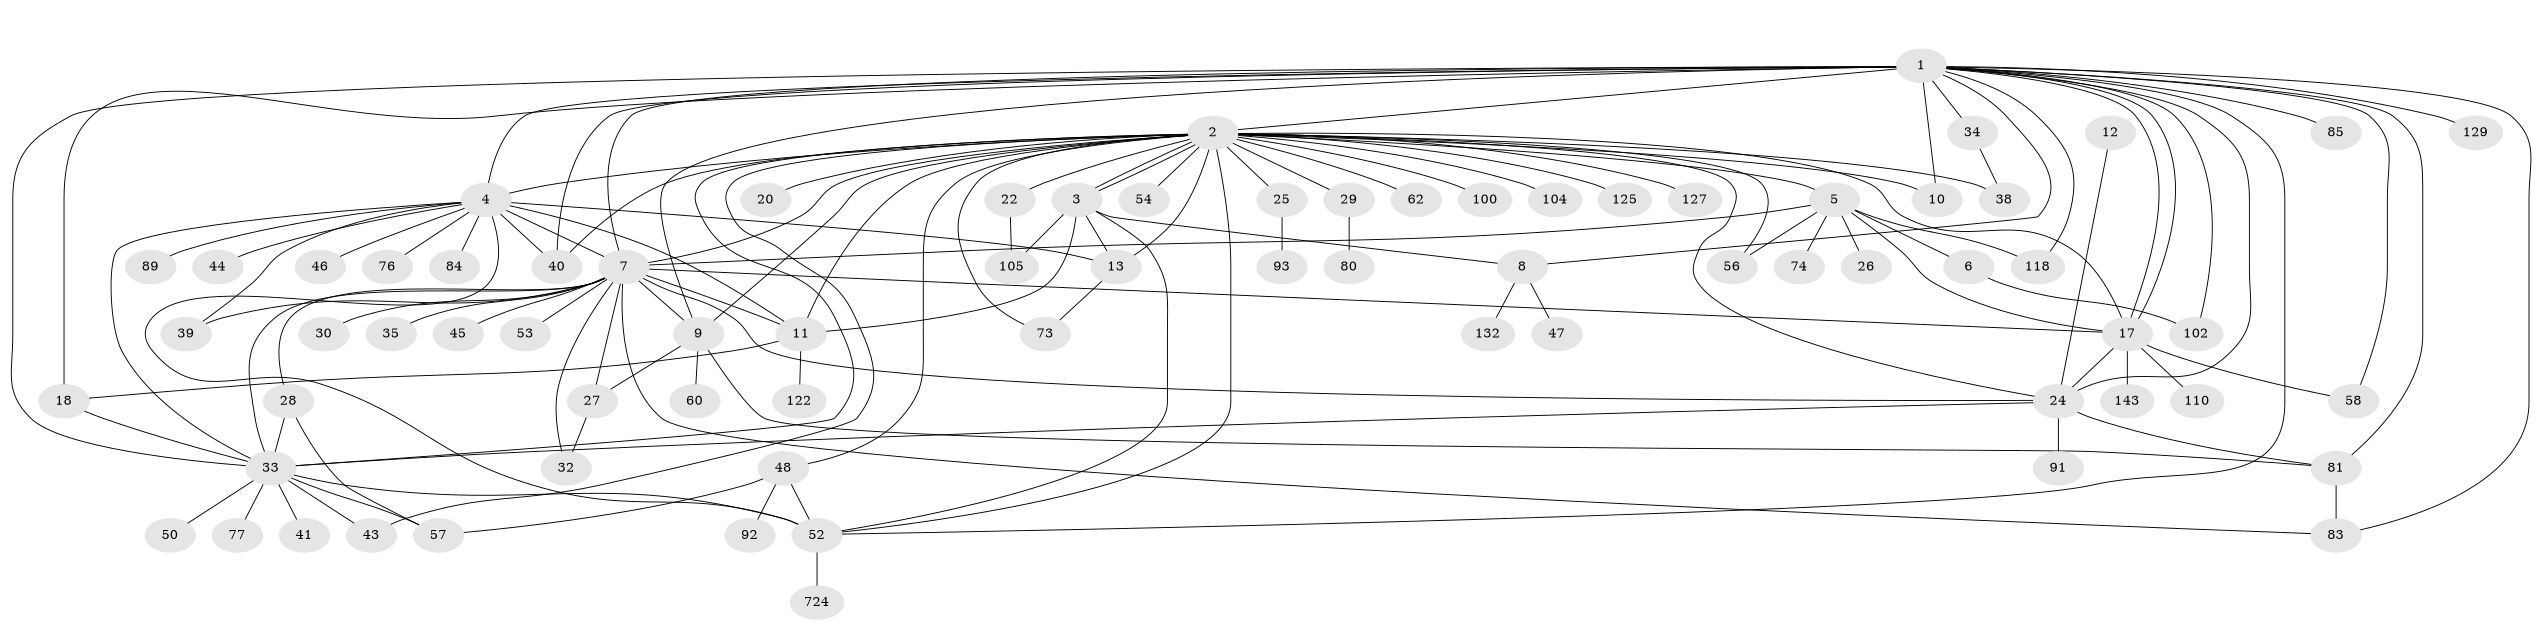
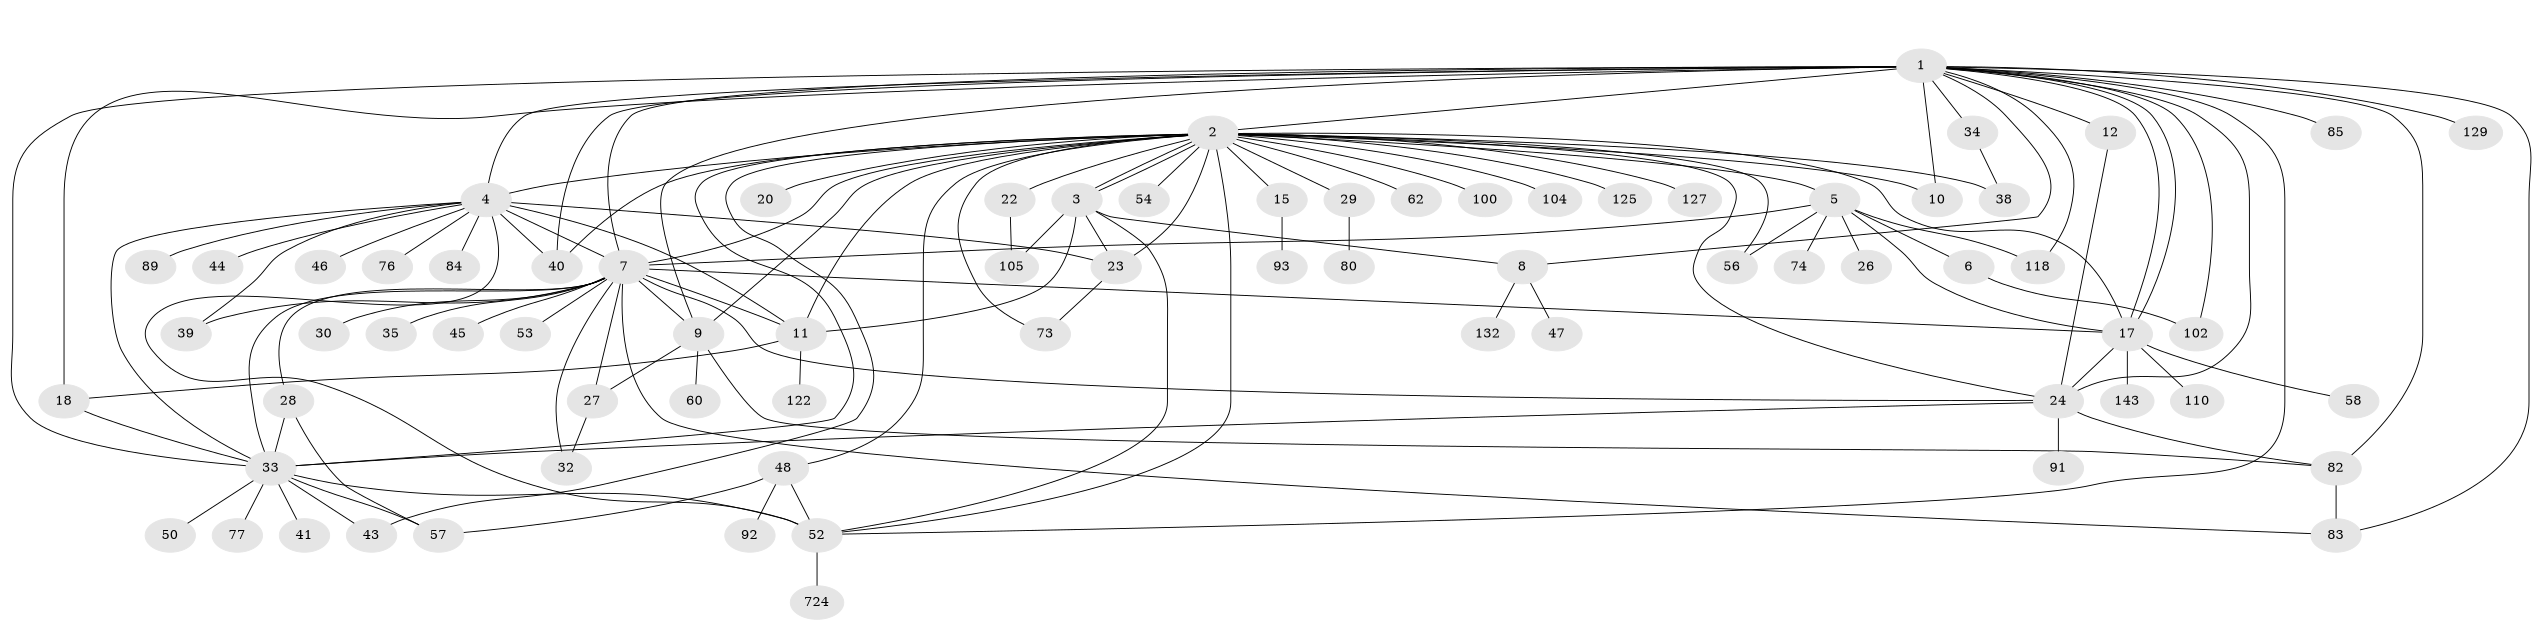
edge "1" -- "58": now "1" -- "12"
node "25": label "25" -> "15"
node "13": label "13" -> "23"
node "81": label "81" -> "82"
